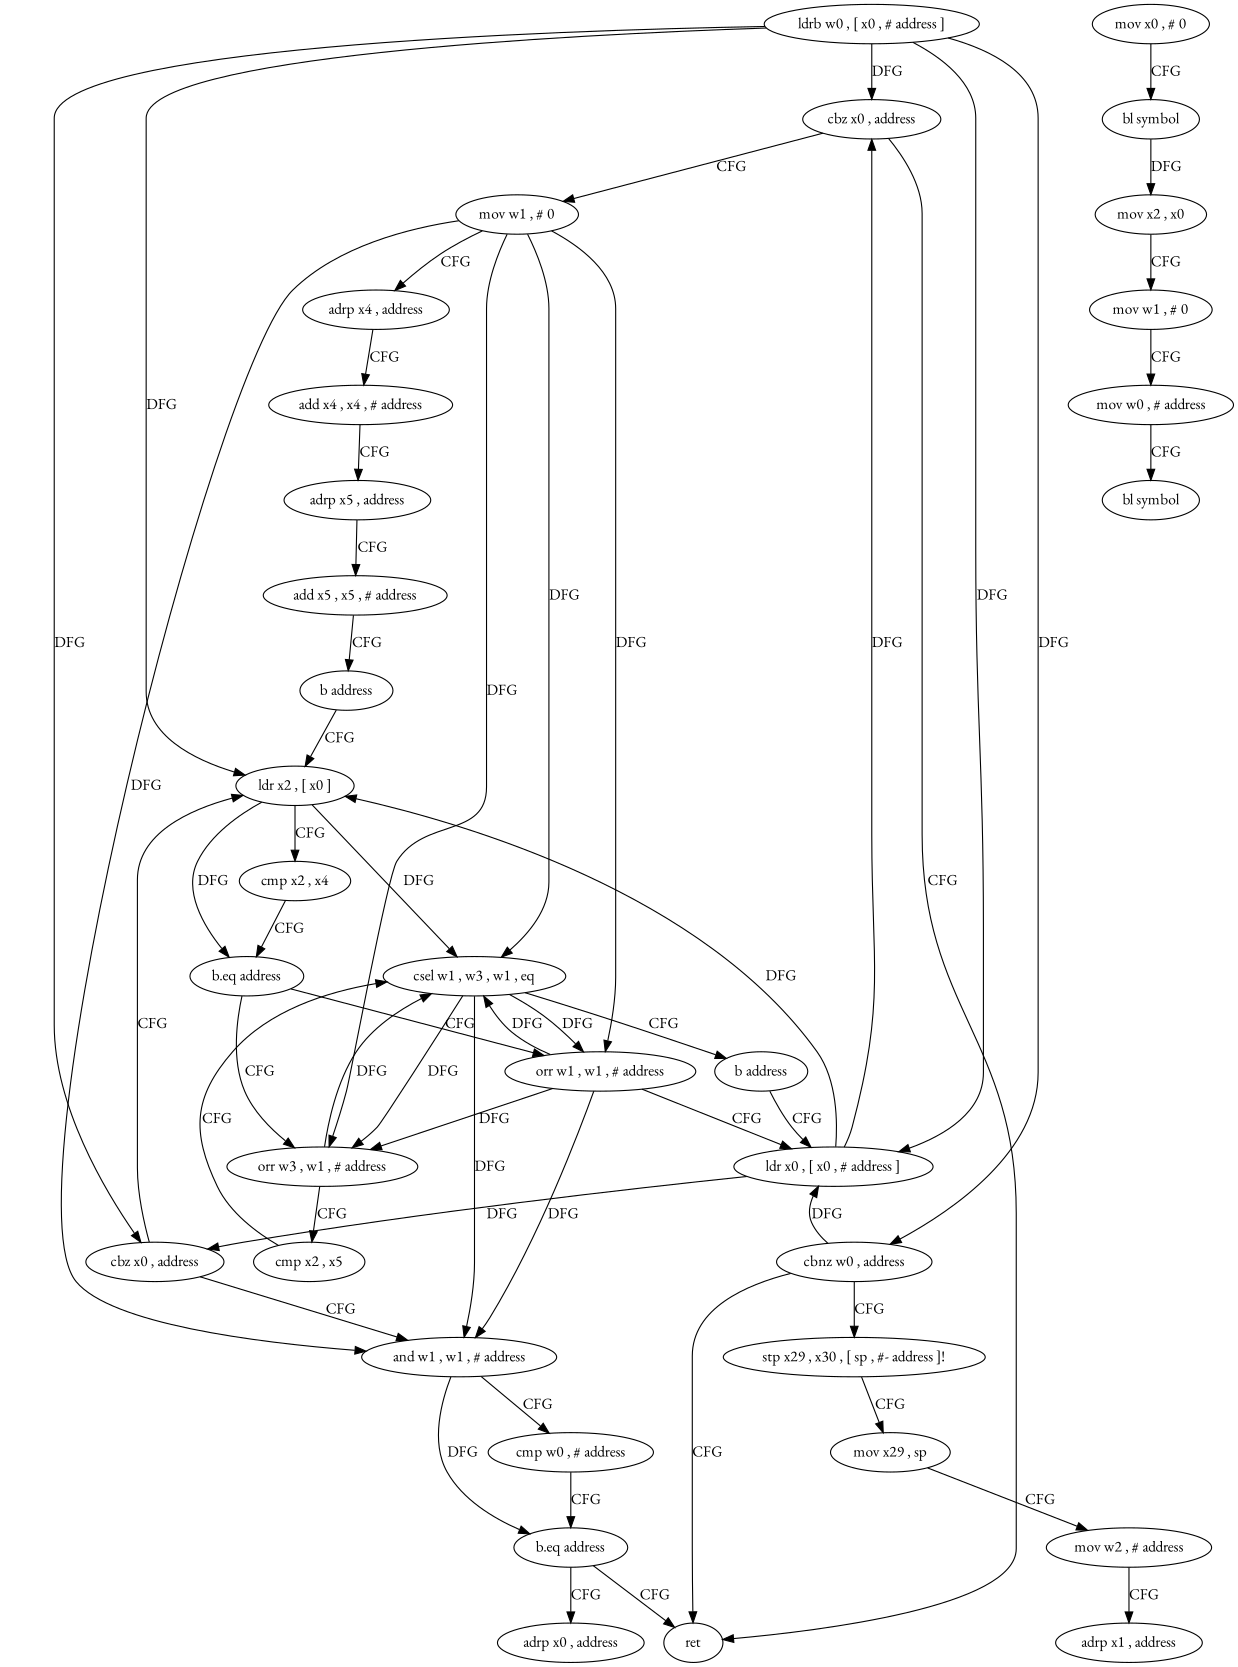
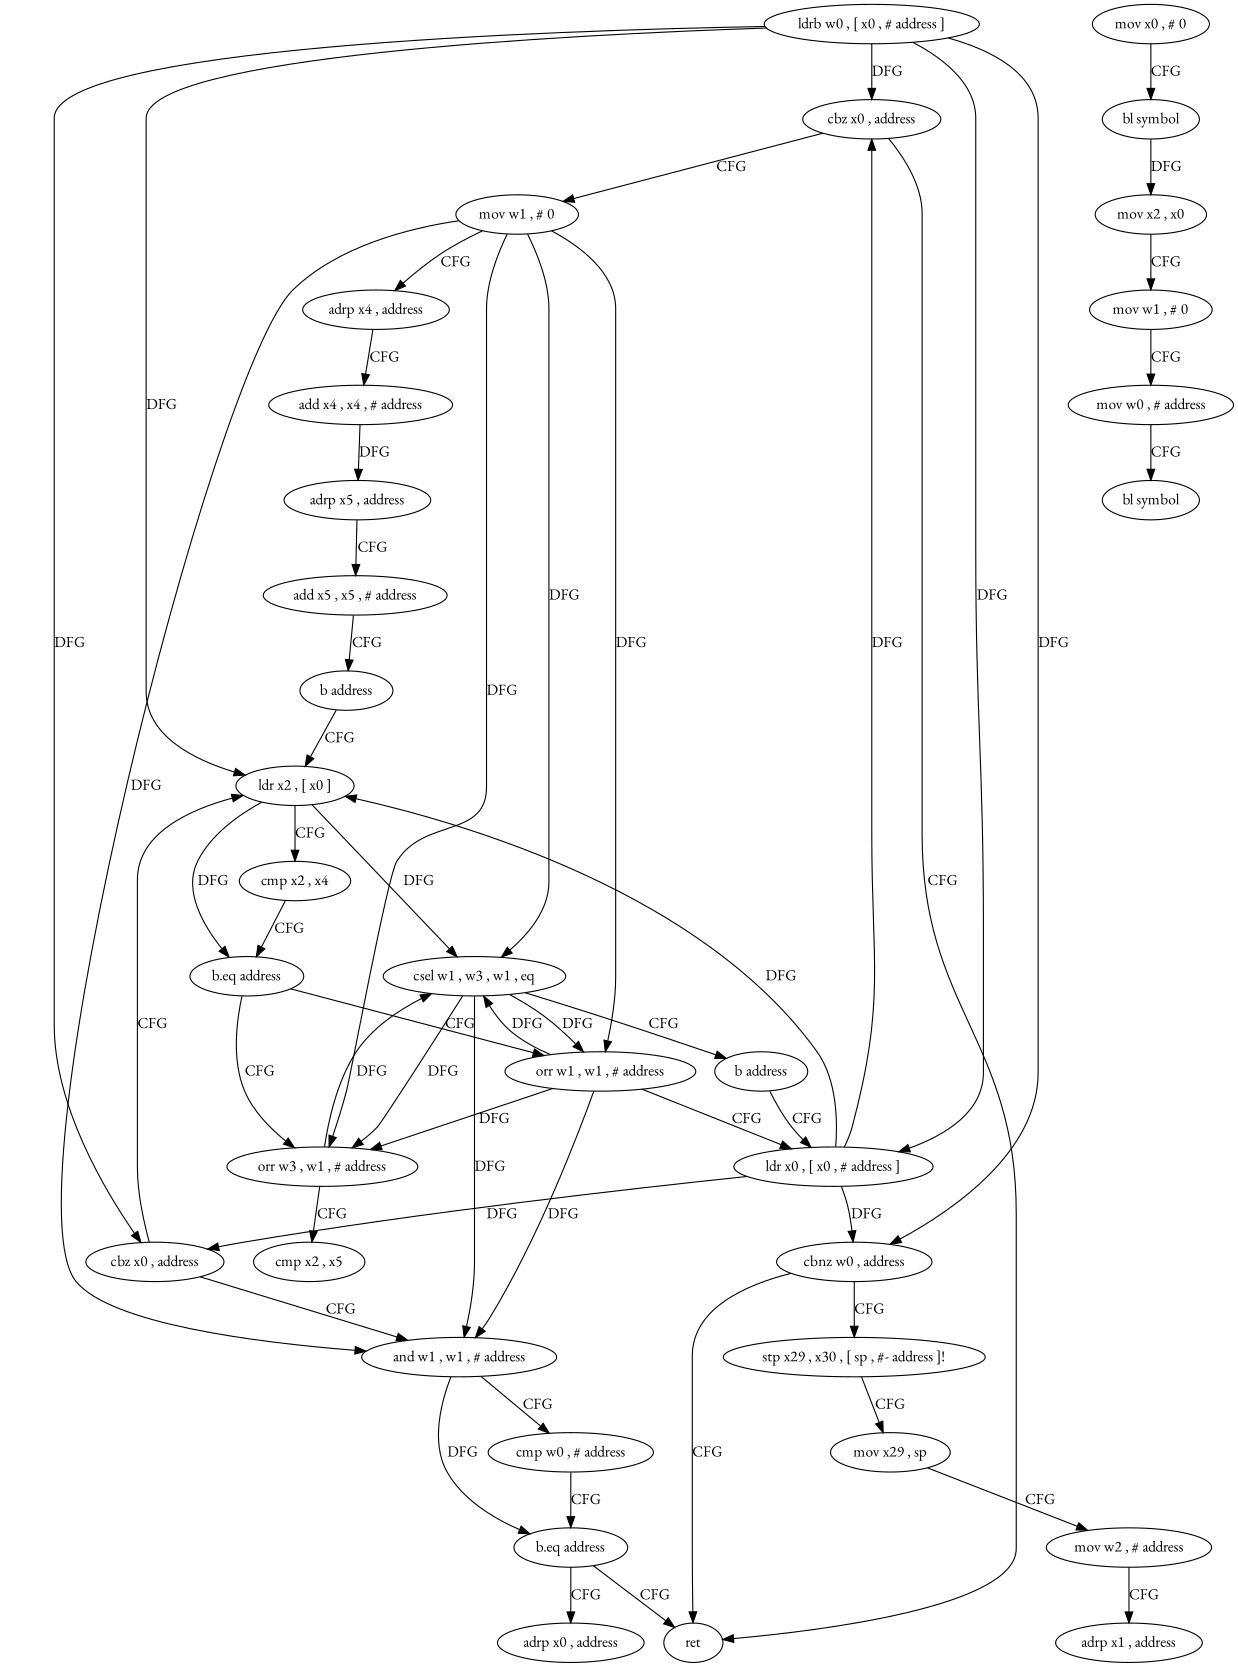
edge "add x4 , x4 , # address" -> "adrp x5 , address": label "CFG" -> "DFG"
edge "cmp x2 , x5" -> "csel w1 , w3 , w1 , eq": removed, label "CFG"
edge "cbnz w0 , address" -> "ldr x0 , [ x0 , # address ]": reversed
